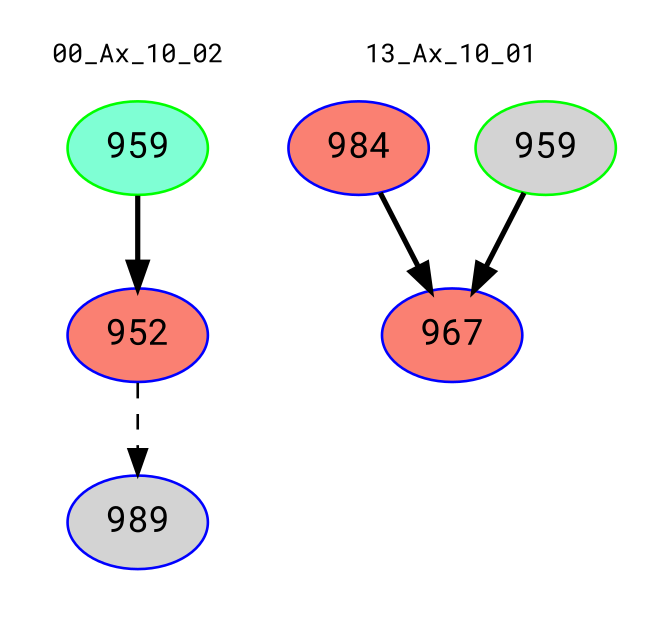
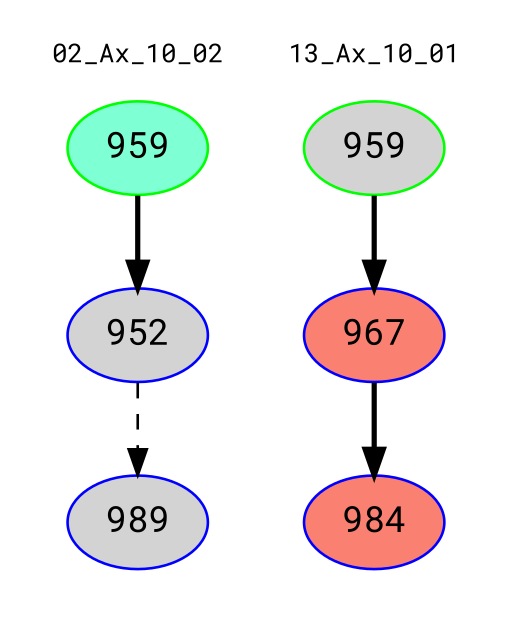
cluster "00_Ax_10_02": label "00_Ax_10_02" -> "02_Ax_10_02"
edge "984" -> "967": reversed
node "952": fillcolor salmon -> lightgrey
